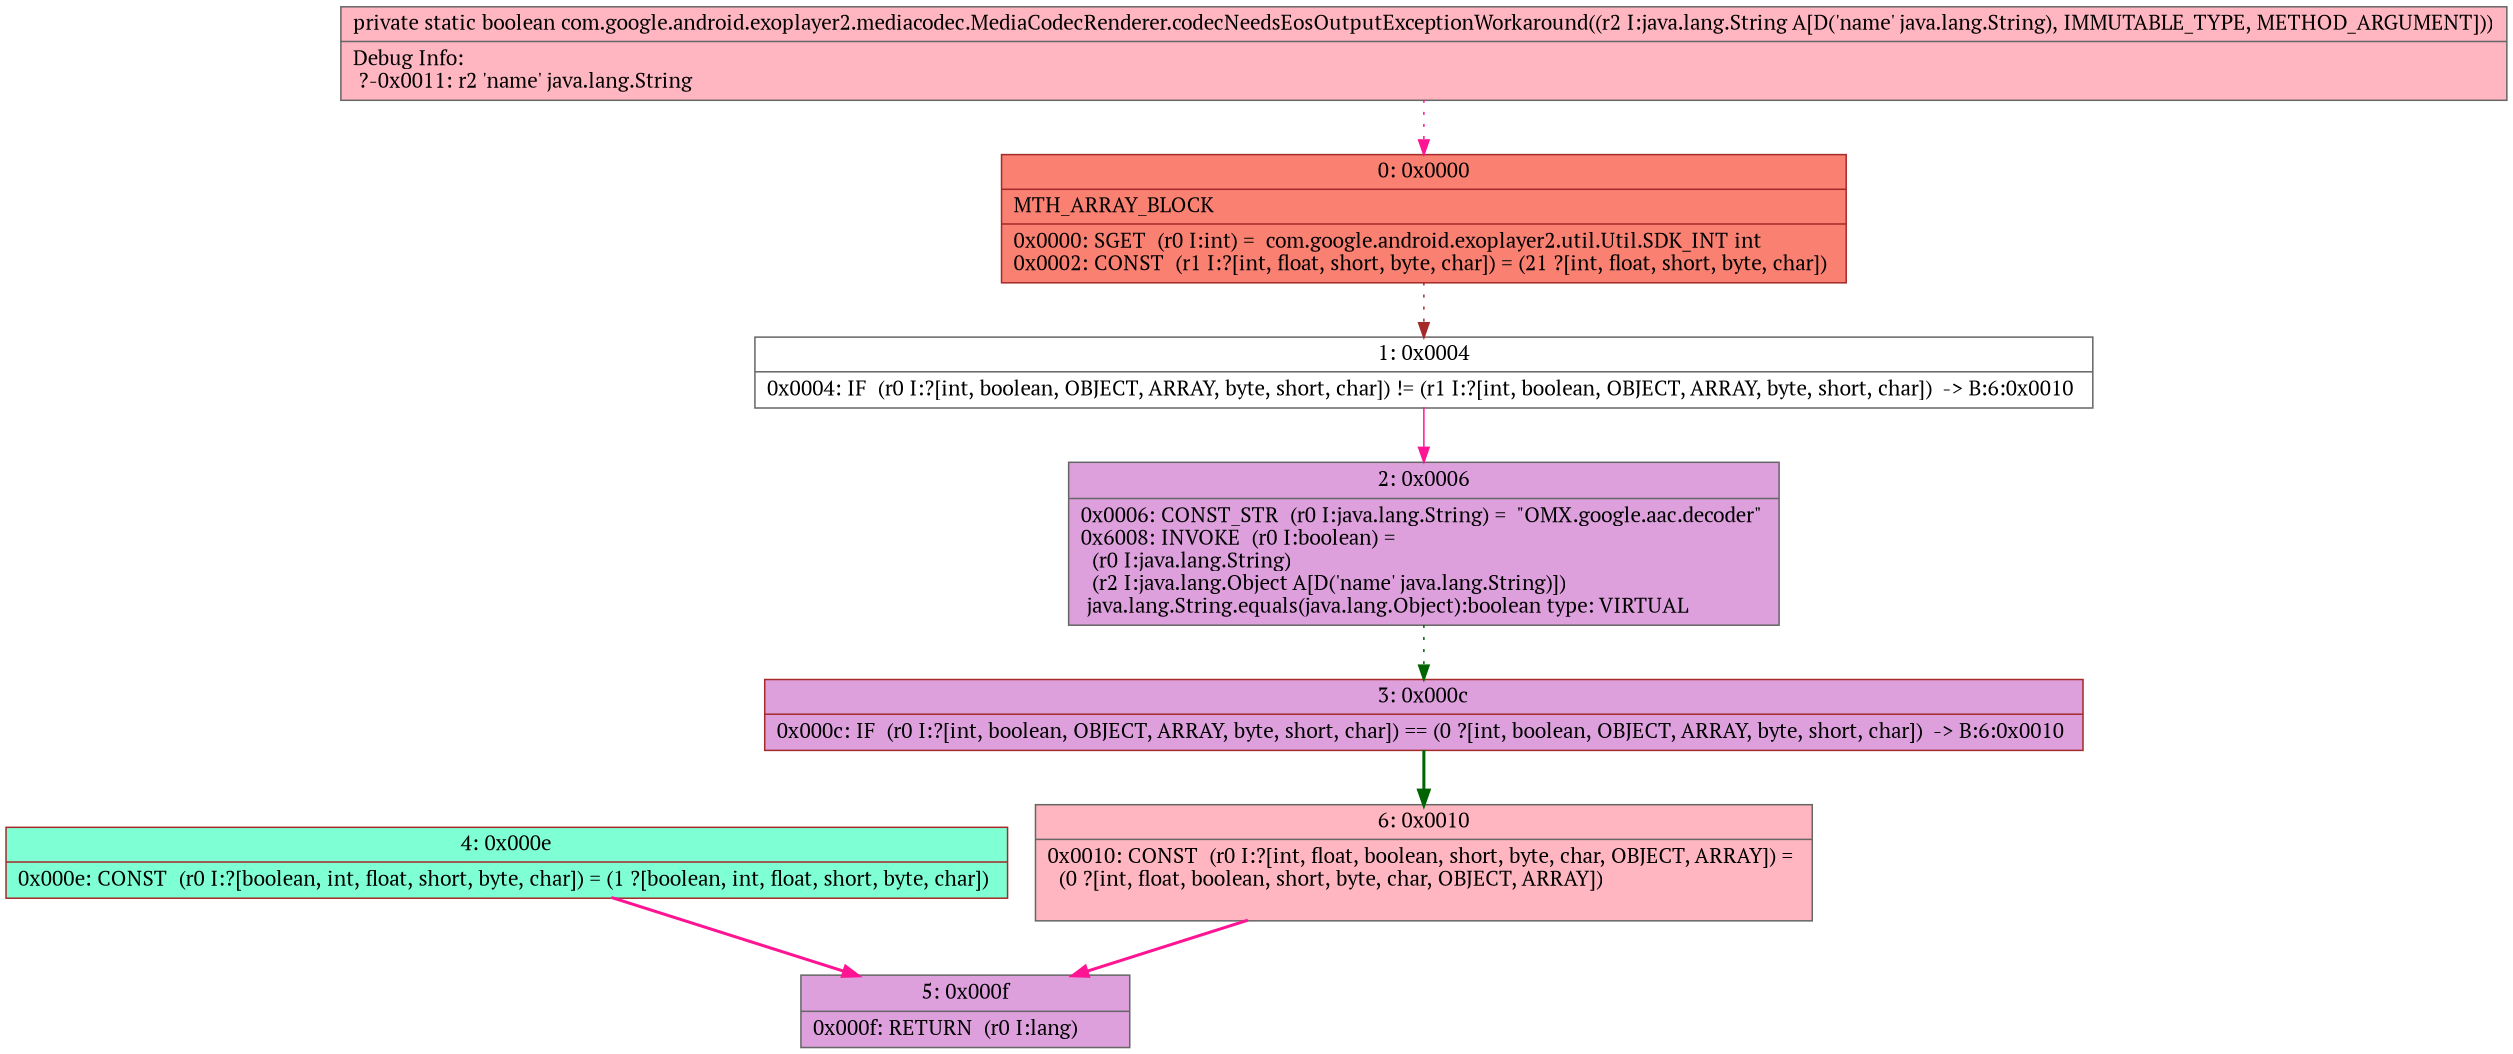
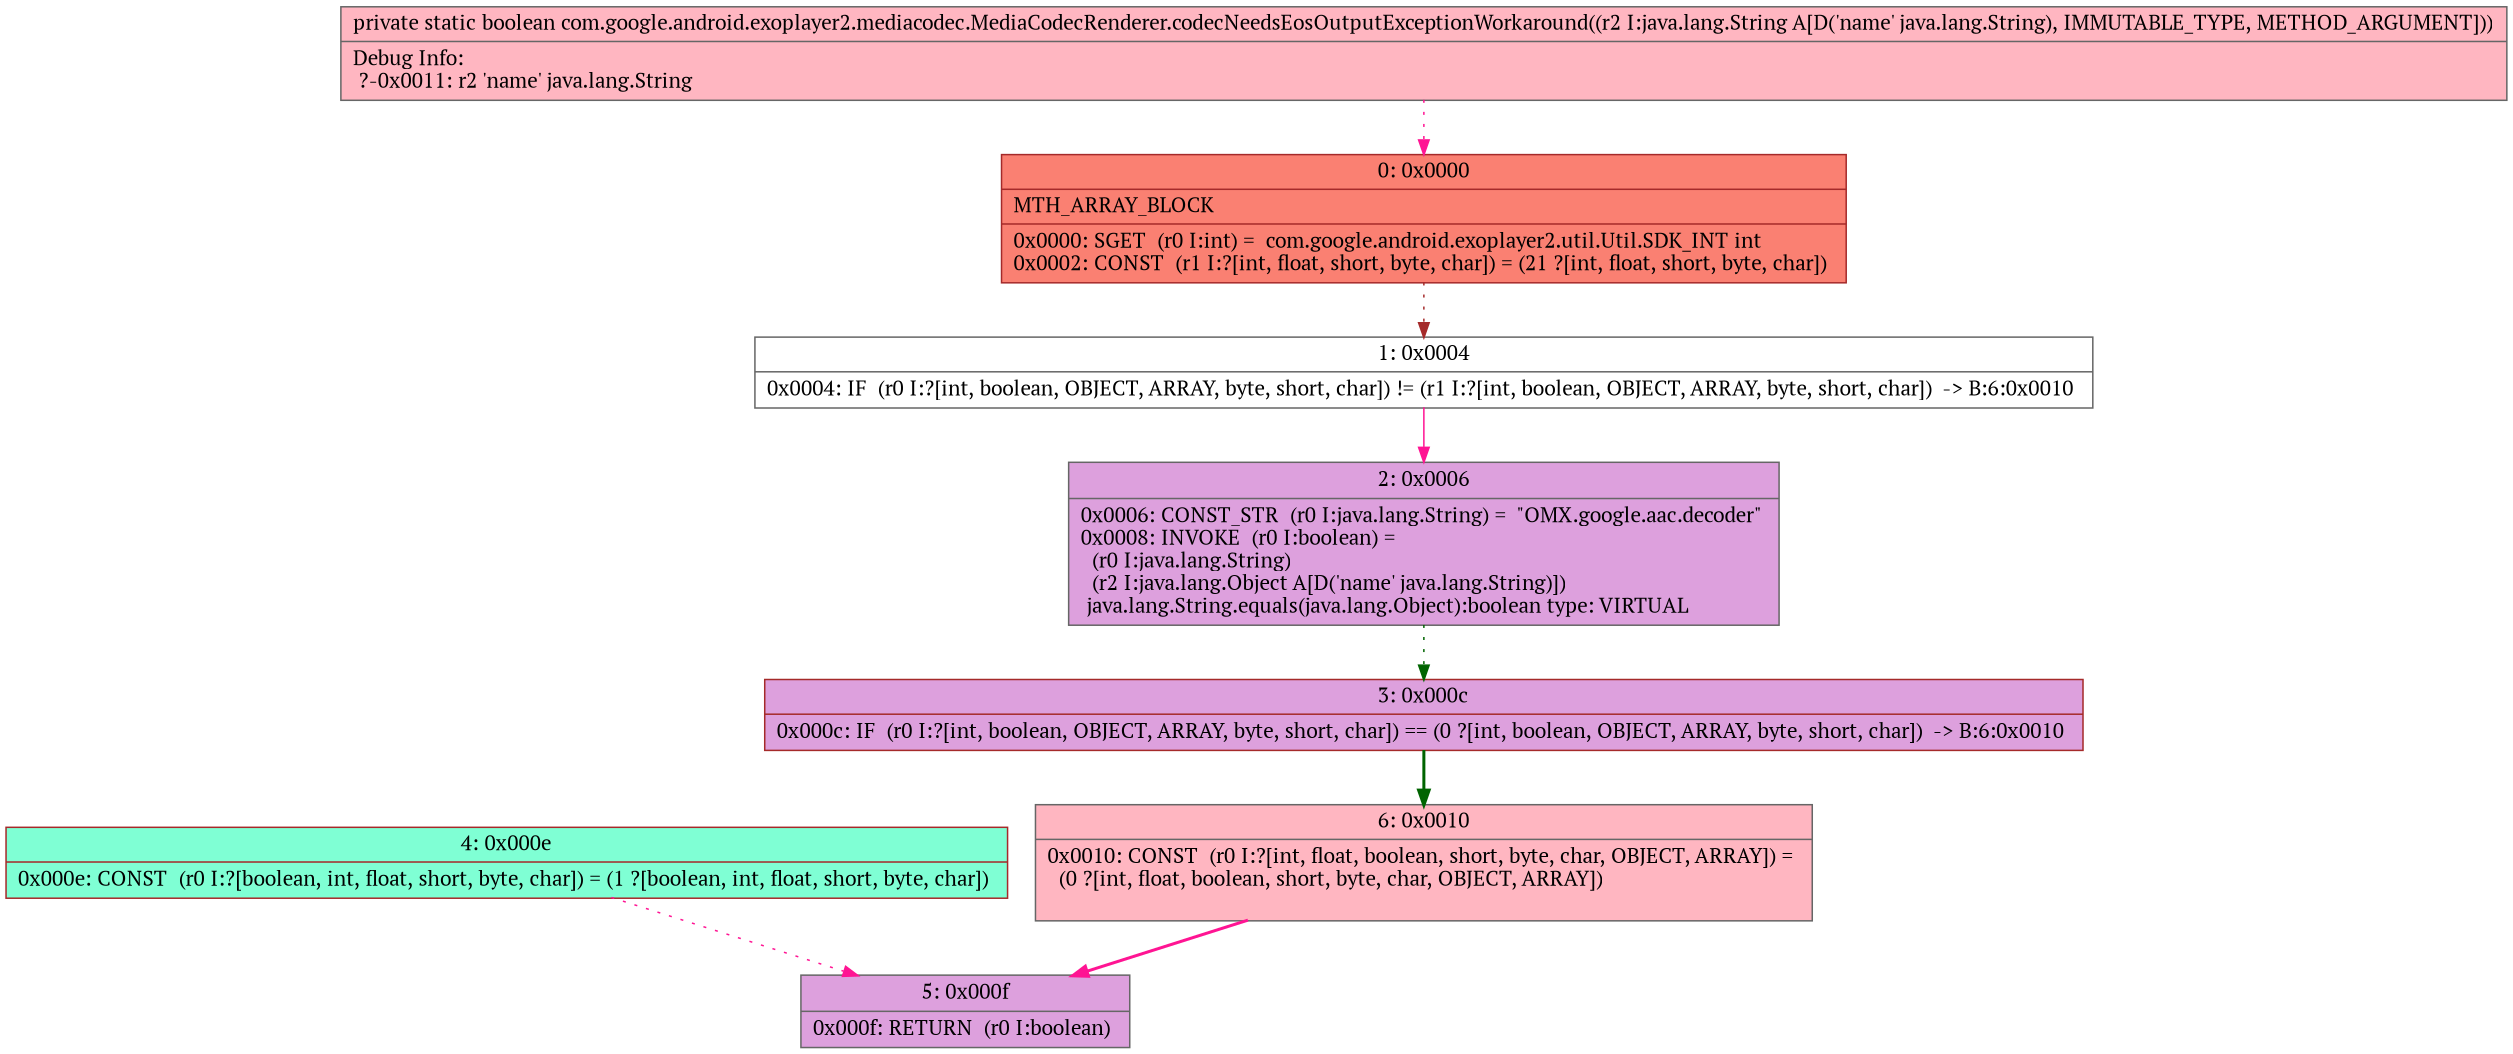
node "2: 0x0006": text "0x6008: INVOKE  (r0 I:boolean) =" -> "0x0008: INVOKE  (r0 I:boolean) ="
edge "4: 0x000e" -> "5: 0x000f": style bold -> dotted
node "5: 0x000f": text "0x000f: RETURN  (r0 I:lang)" -> "0x000f: RETURN  (r0 I:boolean)"
